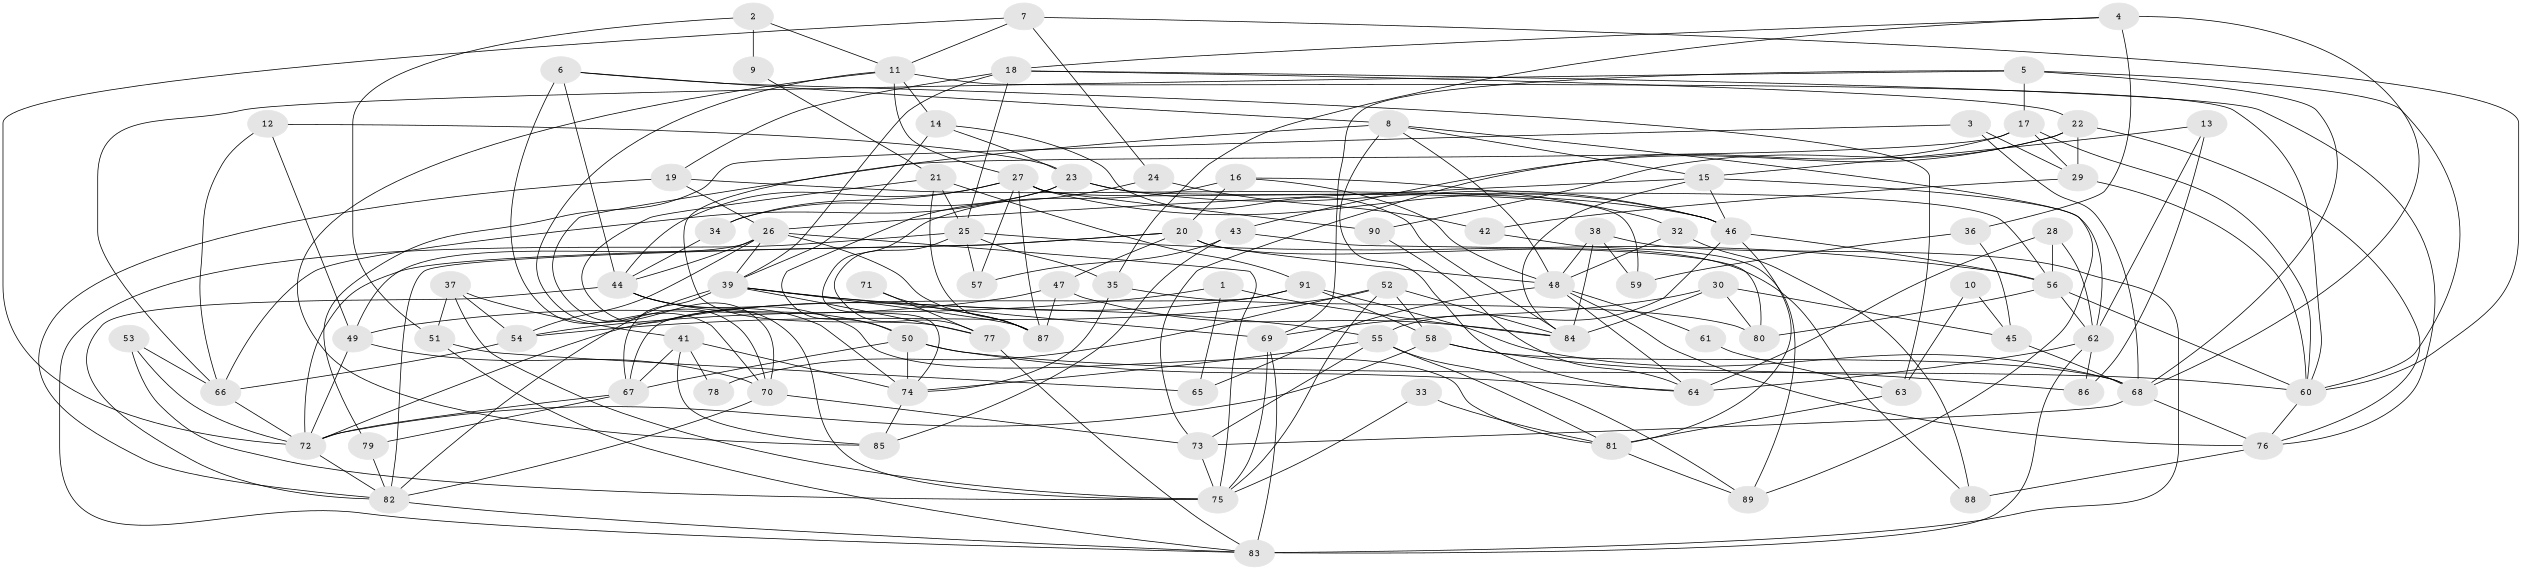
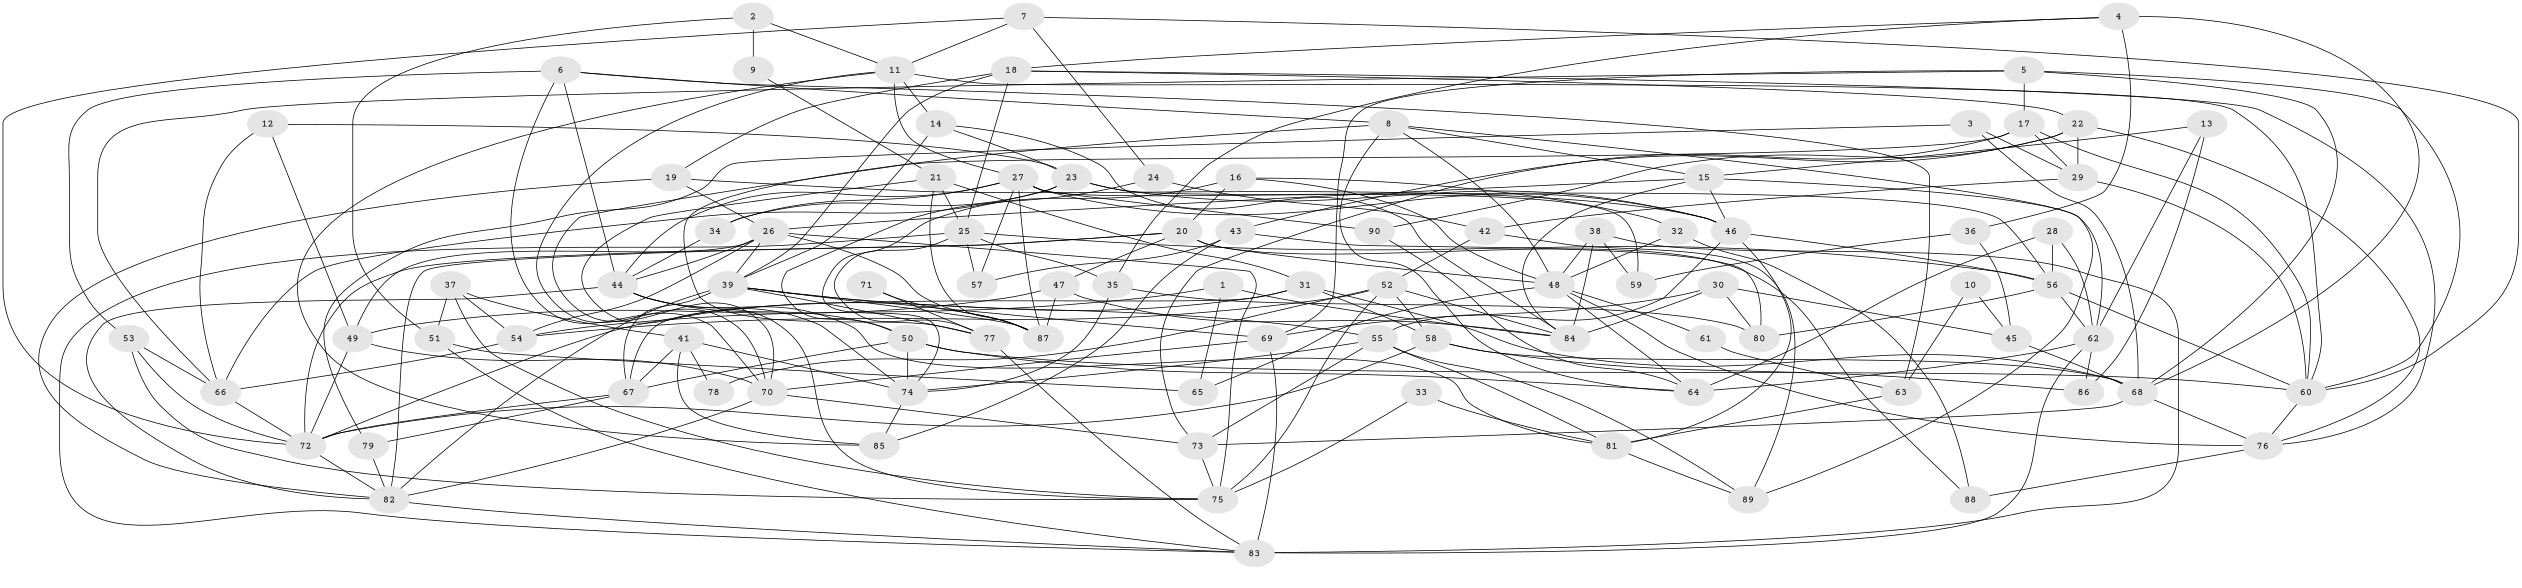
edge "6" -- "53": added
edge "42" -- "52": added
node "91": label "91" -> "31"
edge "69" -- "75": now "69" -- "70"
